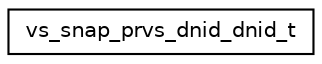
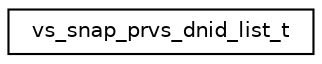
node "vs_snap_prvs_dnid_dnid_t": label "vs_snap_prvs_dnid_dnid_t" -> "vs_snap_prvs_dnid_list_t"
